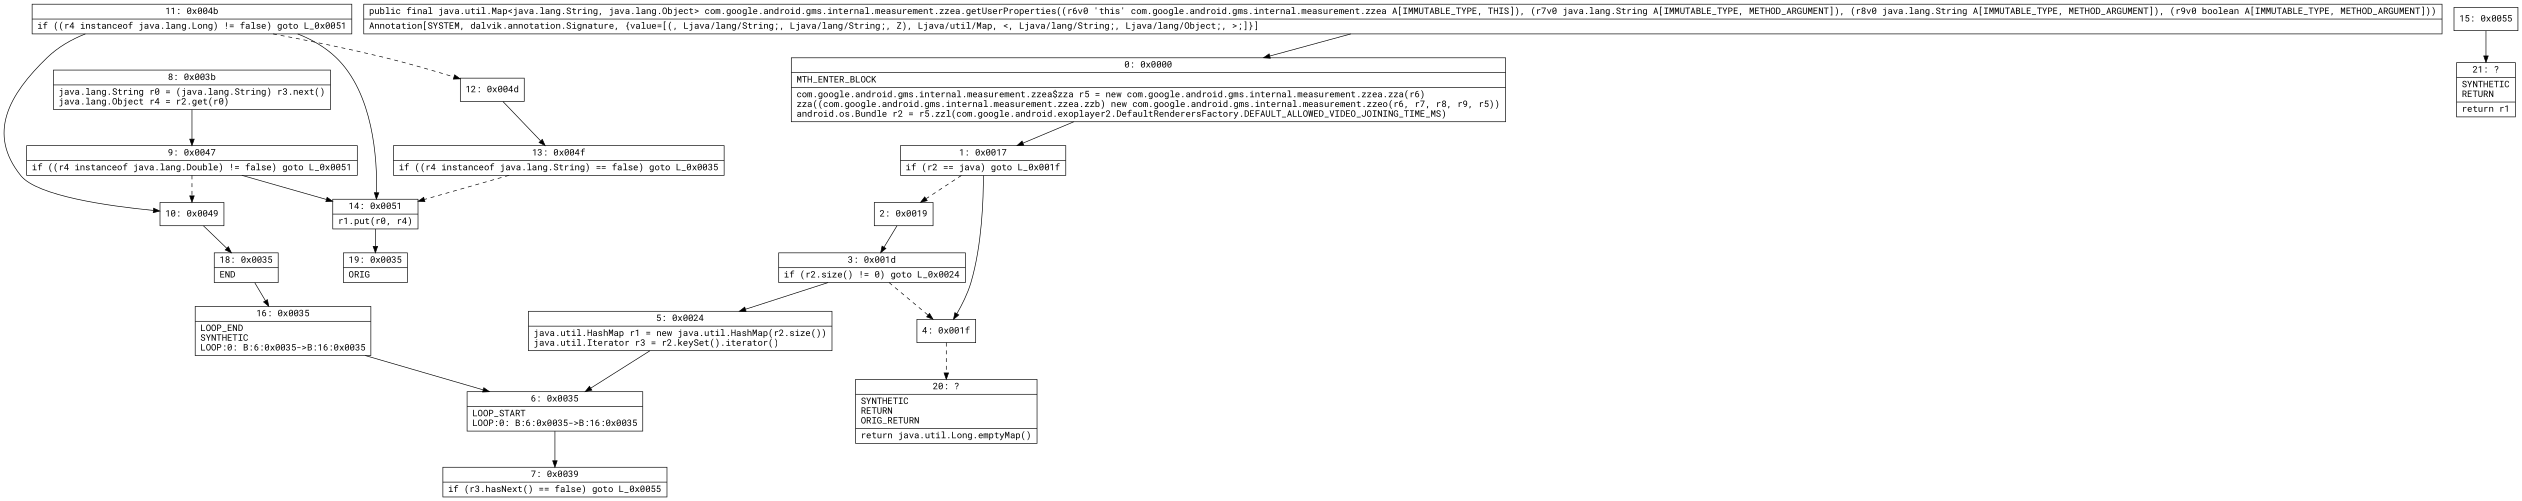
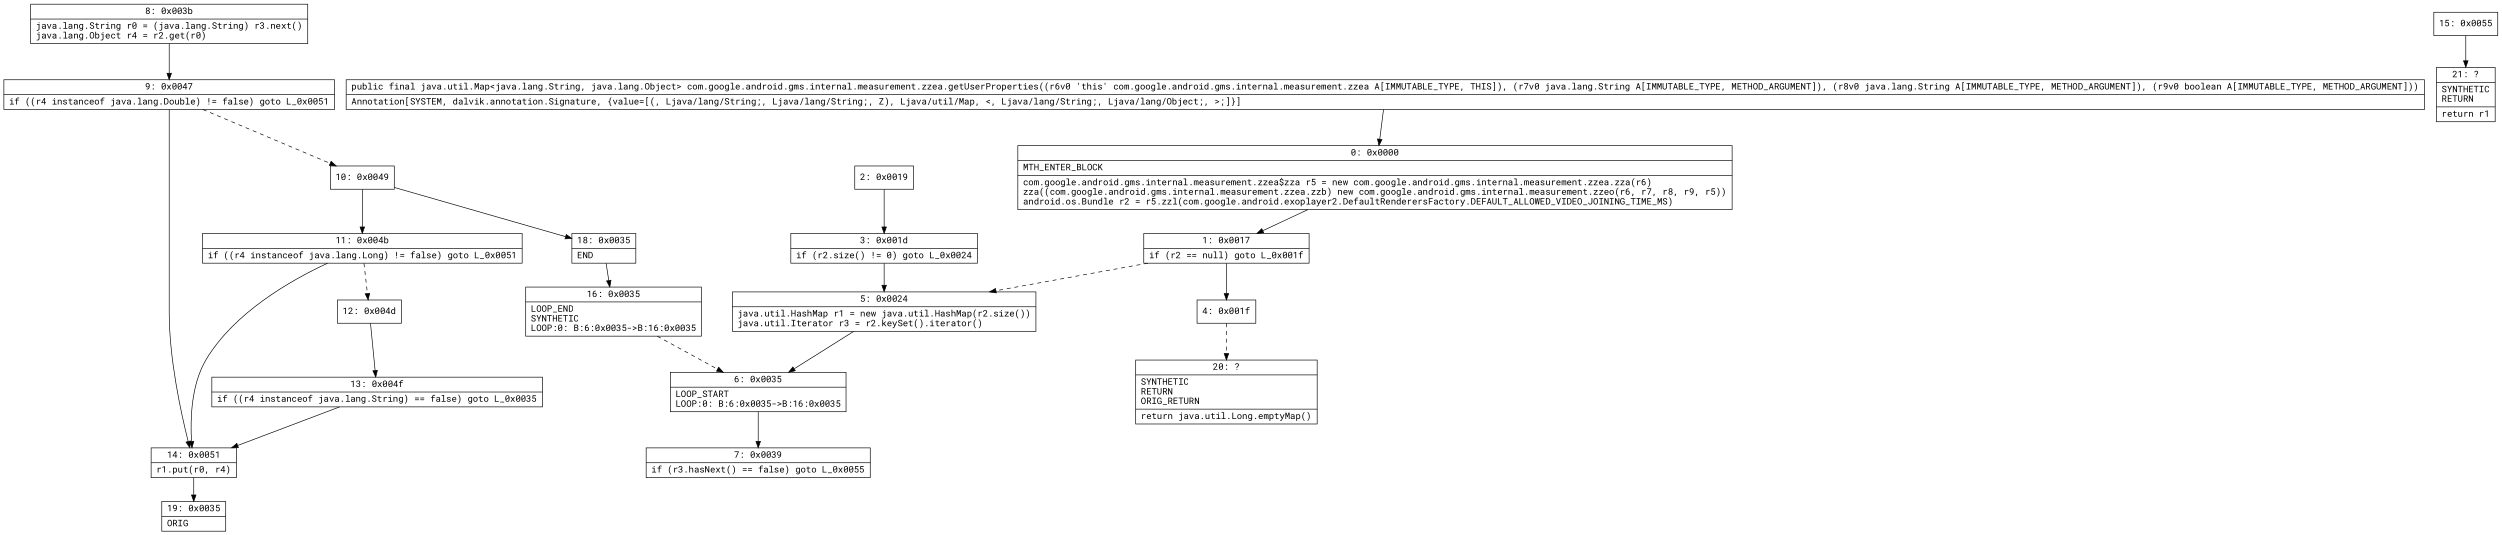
edge "11: 0x004b" -> "10: 0x0049": reversed
node "1: 0x0017": text "if (r2 == java) goto L_0x001f" -> "if (r2 == null) goto L_0x001f"
edge "13: 0x004f" -> "14: 0x0051": style dashed -> solid
edge "1: 0x0017" -> "2: 0x0019": now "1: 0x0017" -> "5: 0x0024"
edge "3: 0x001d" -> "4: 0x001f": removed
edge "16: 0x0035" -> "6: 0x0035": style solid -> dashed
